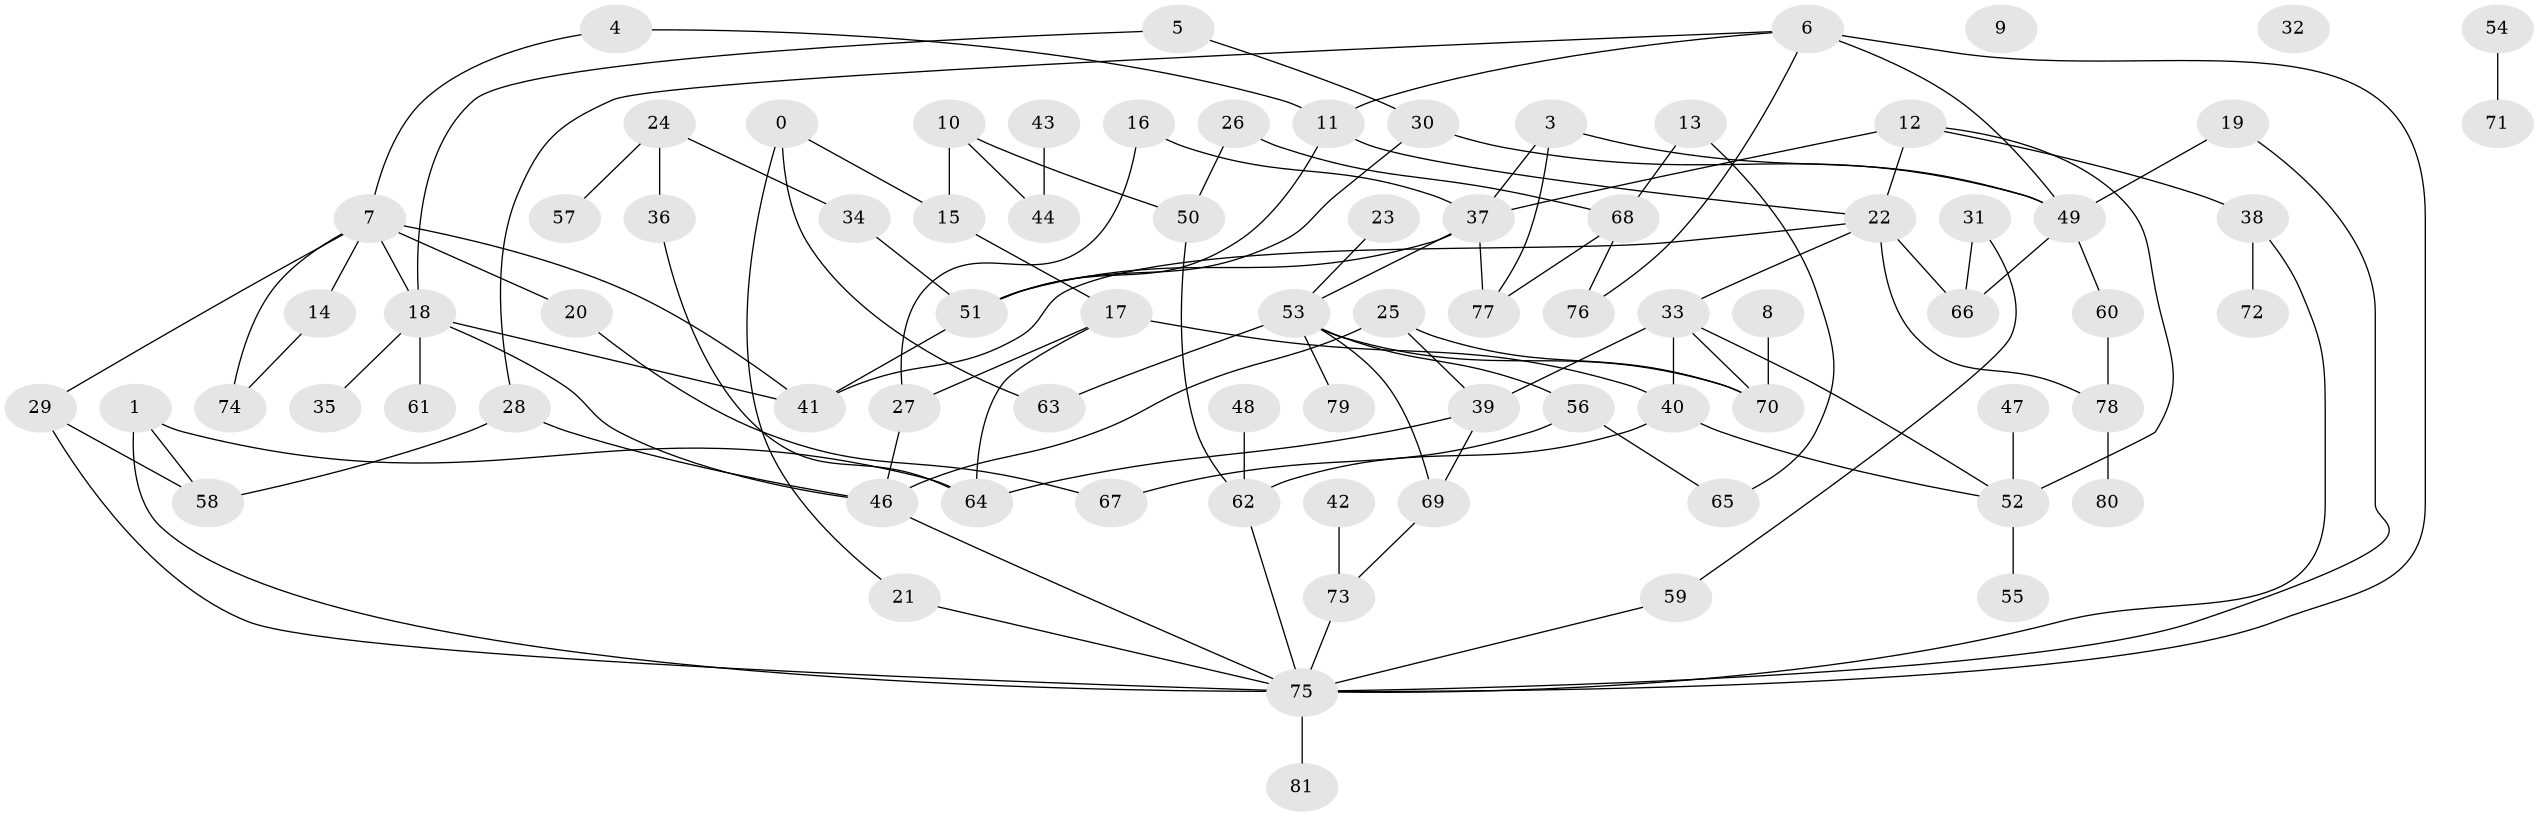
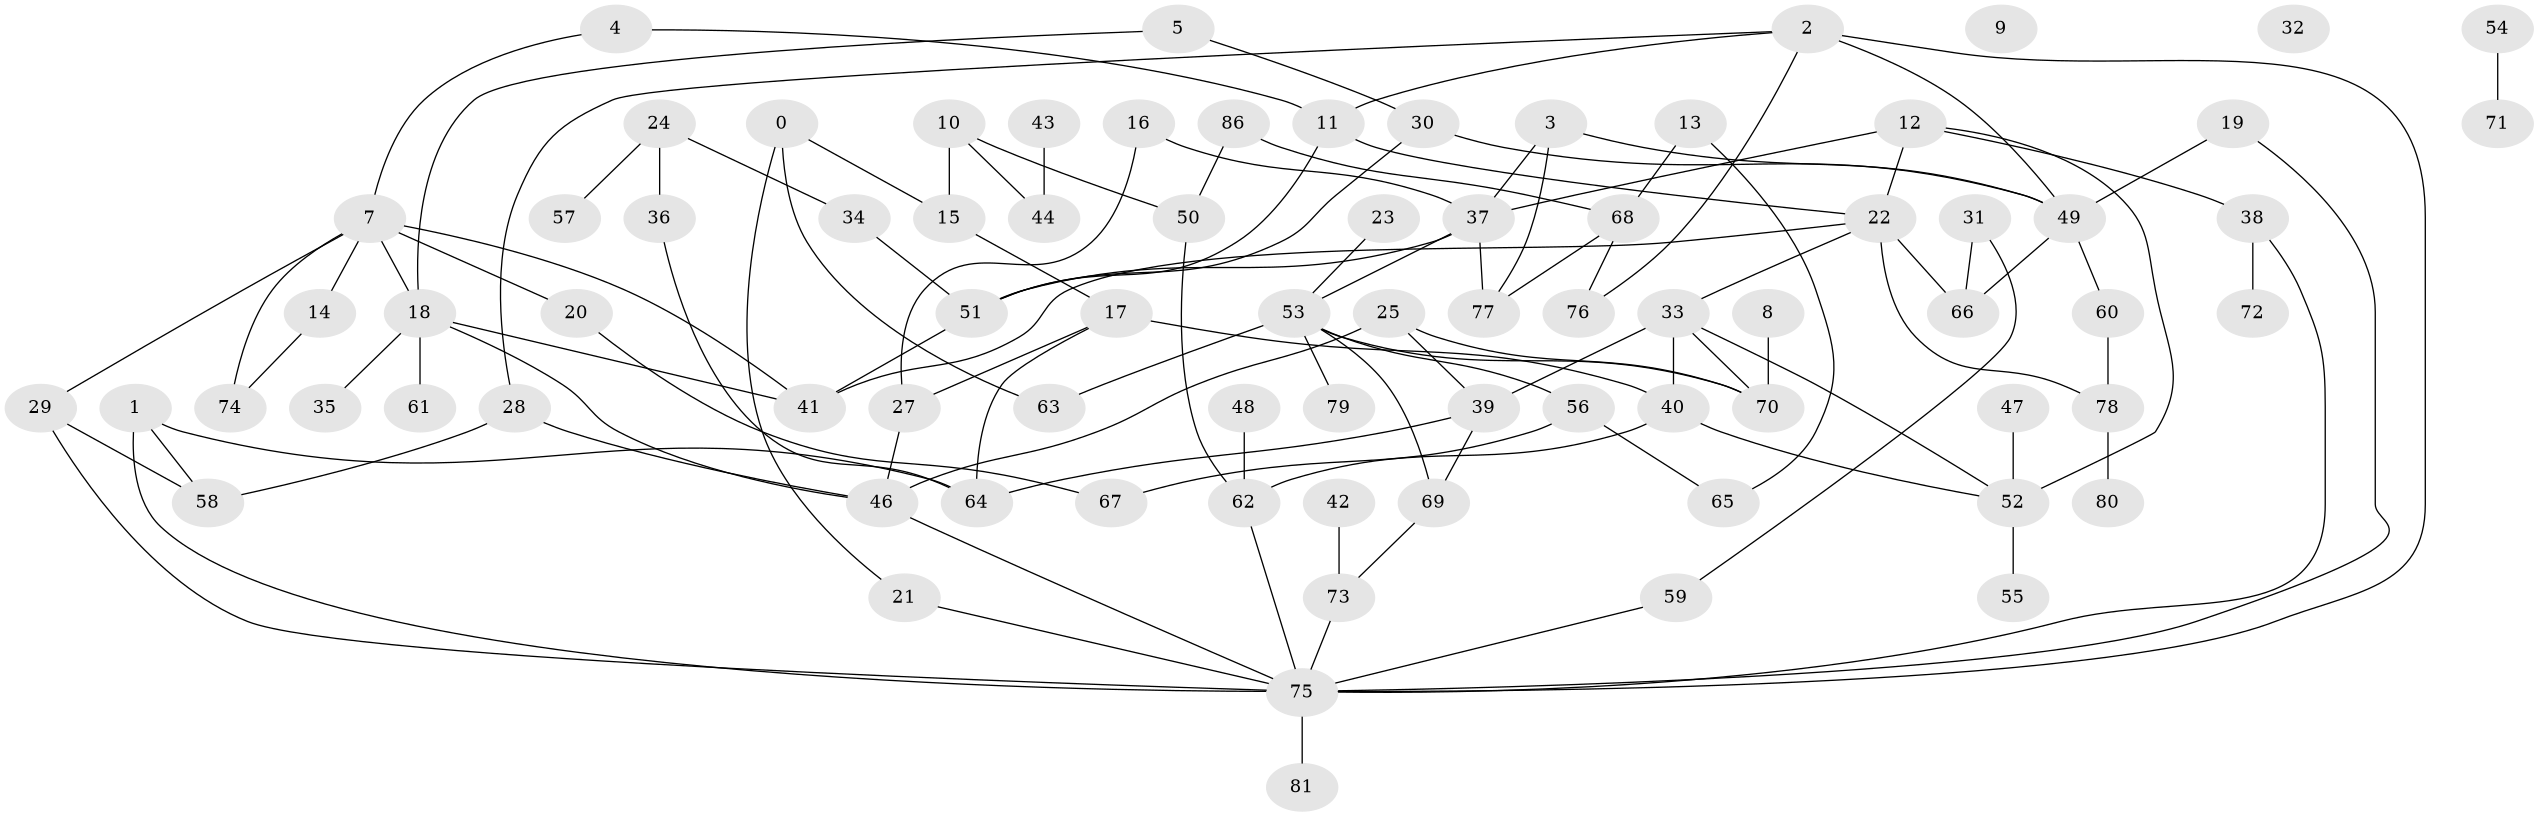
node "6": label "6" -> "2"
node "26": label "26" -> "86"
